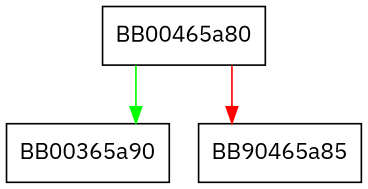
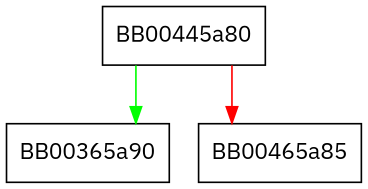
node "BB00465a80": label "BB00465a80" -> "BB00445a80"
node "BB90465a85": label "BB90465a85" -> "BB00465a85"
